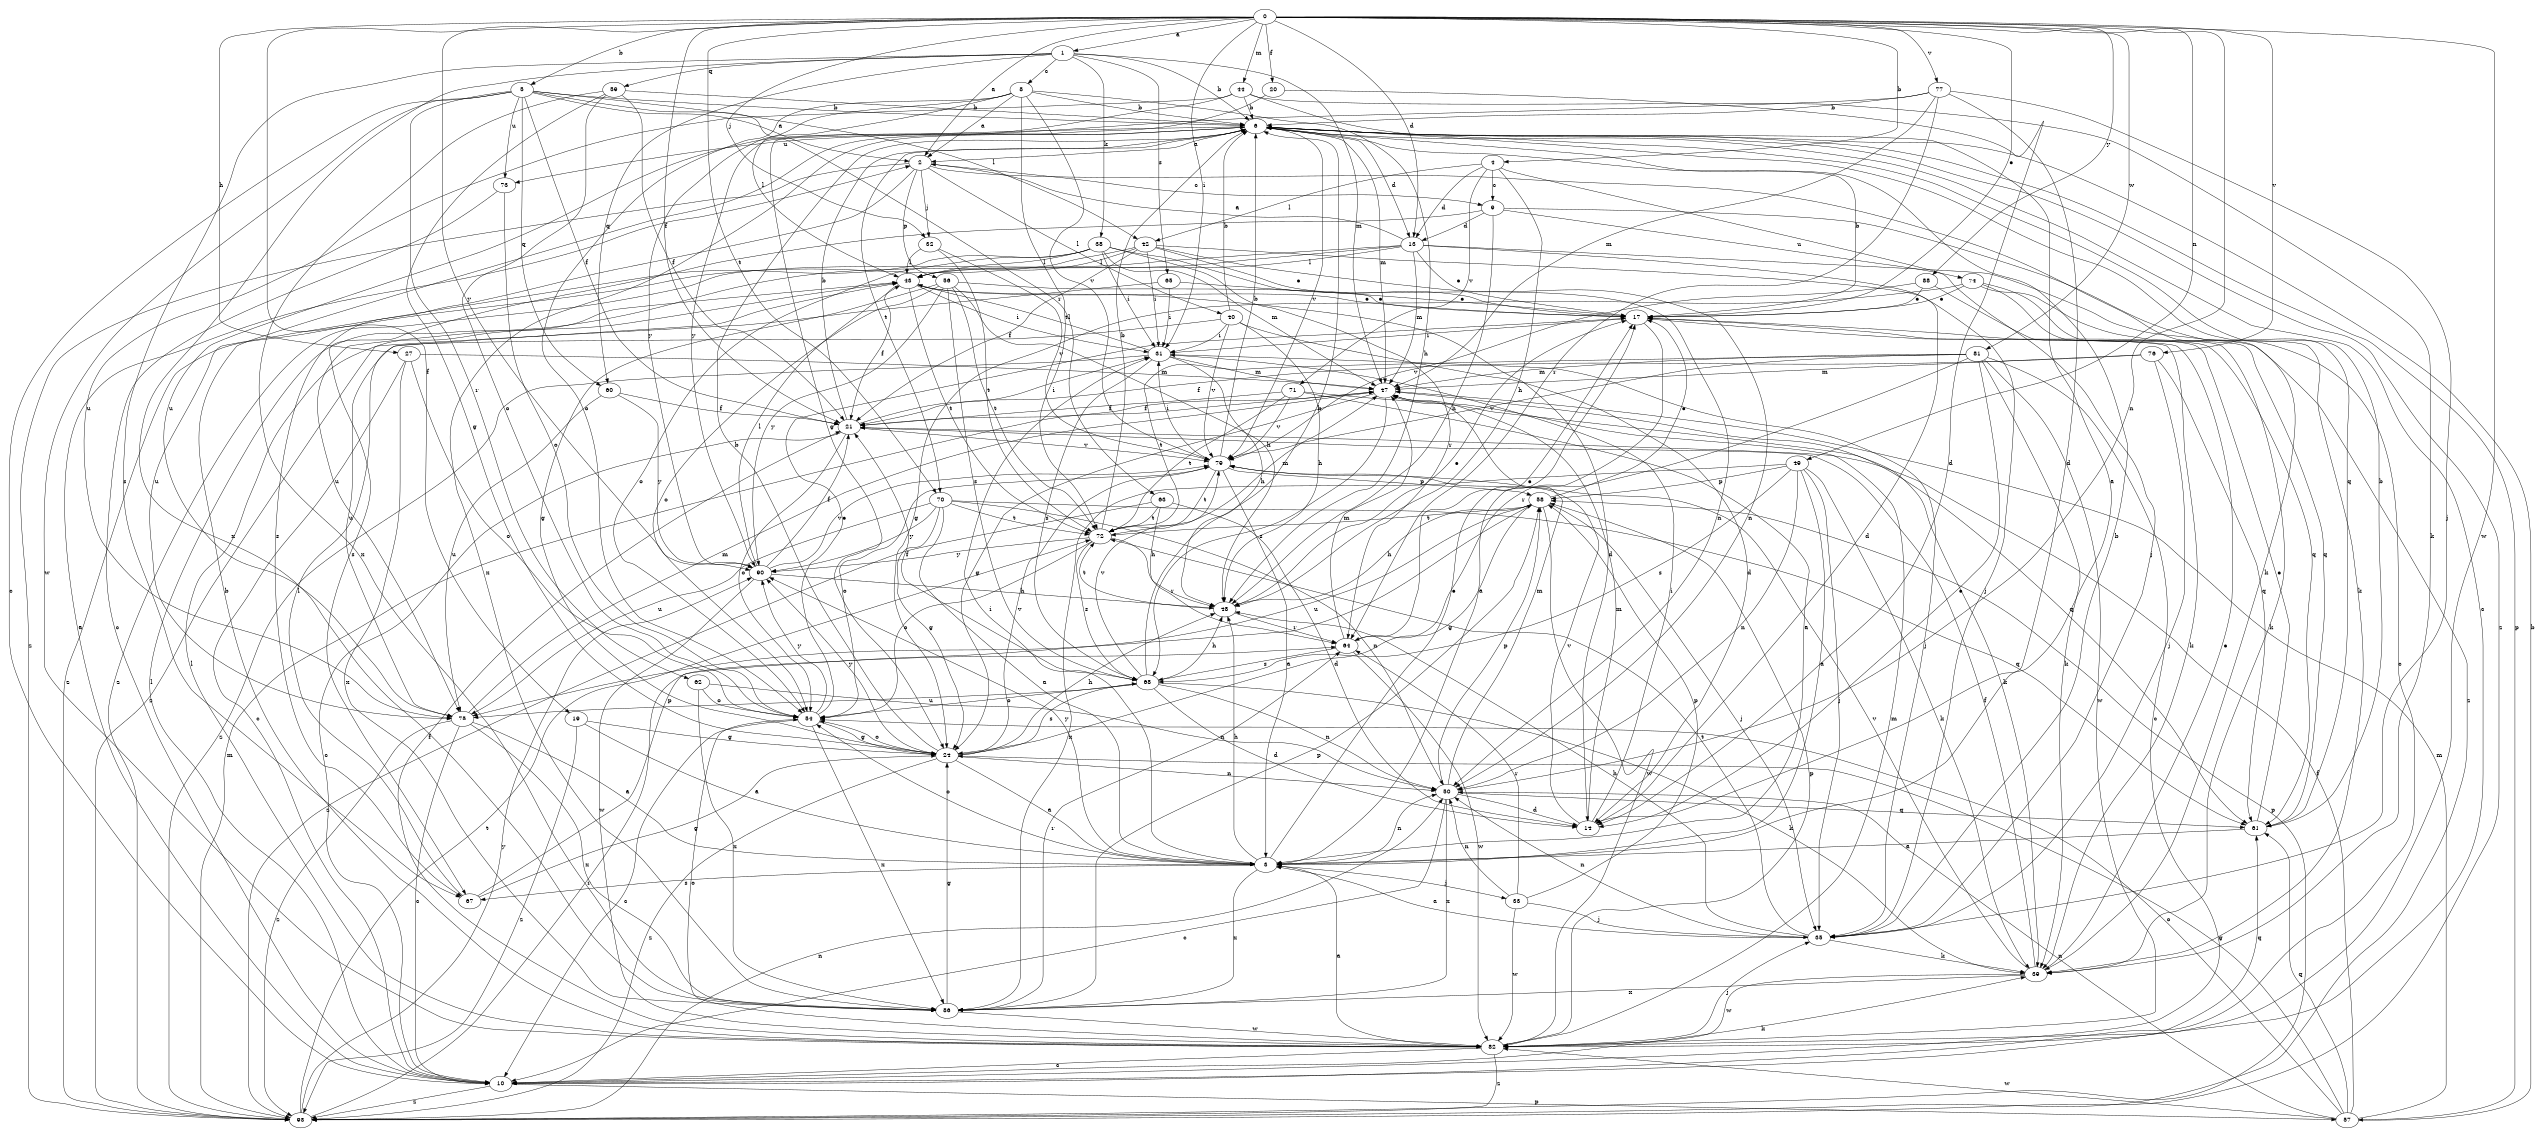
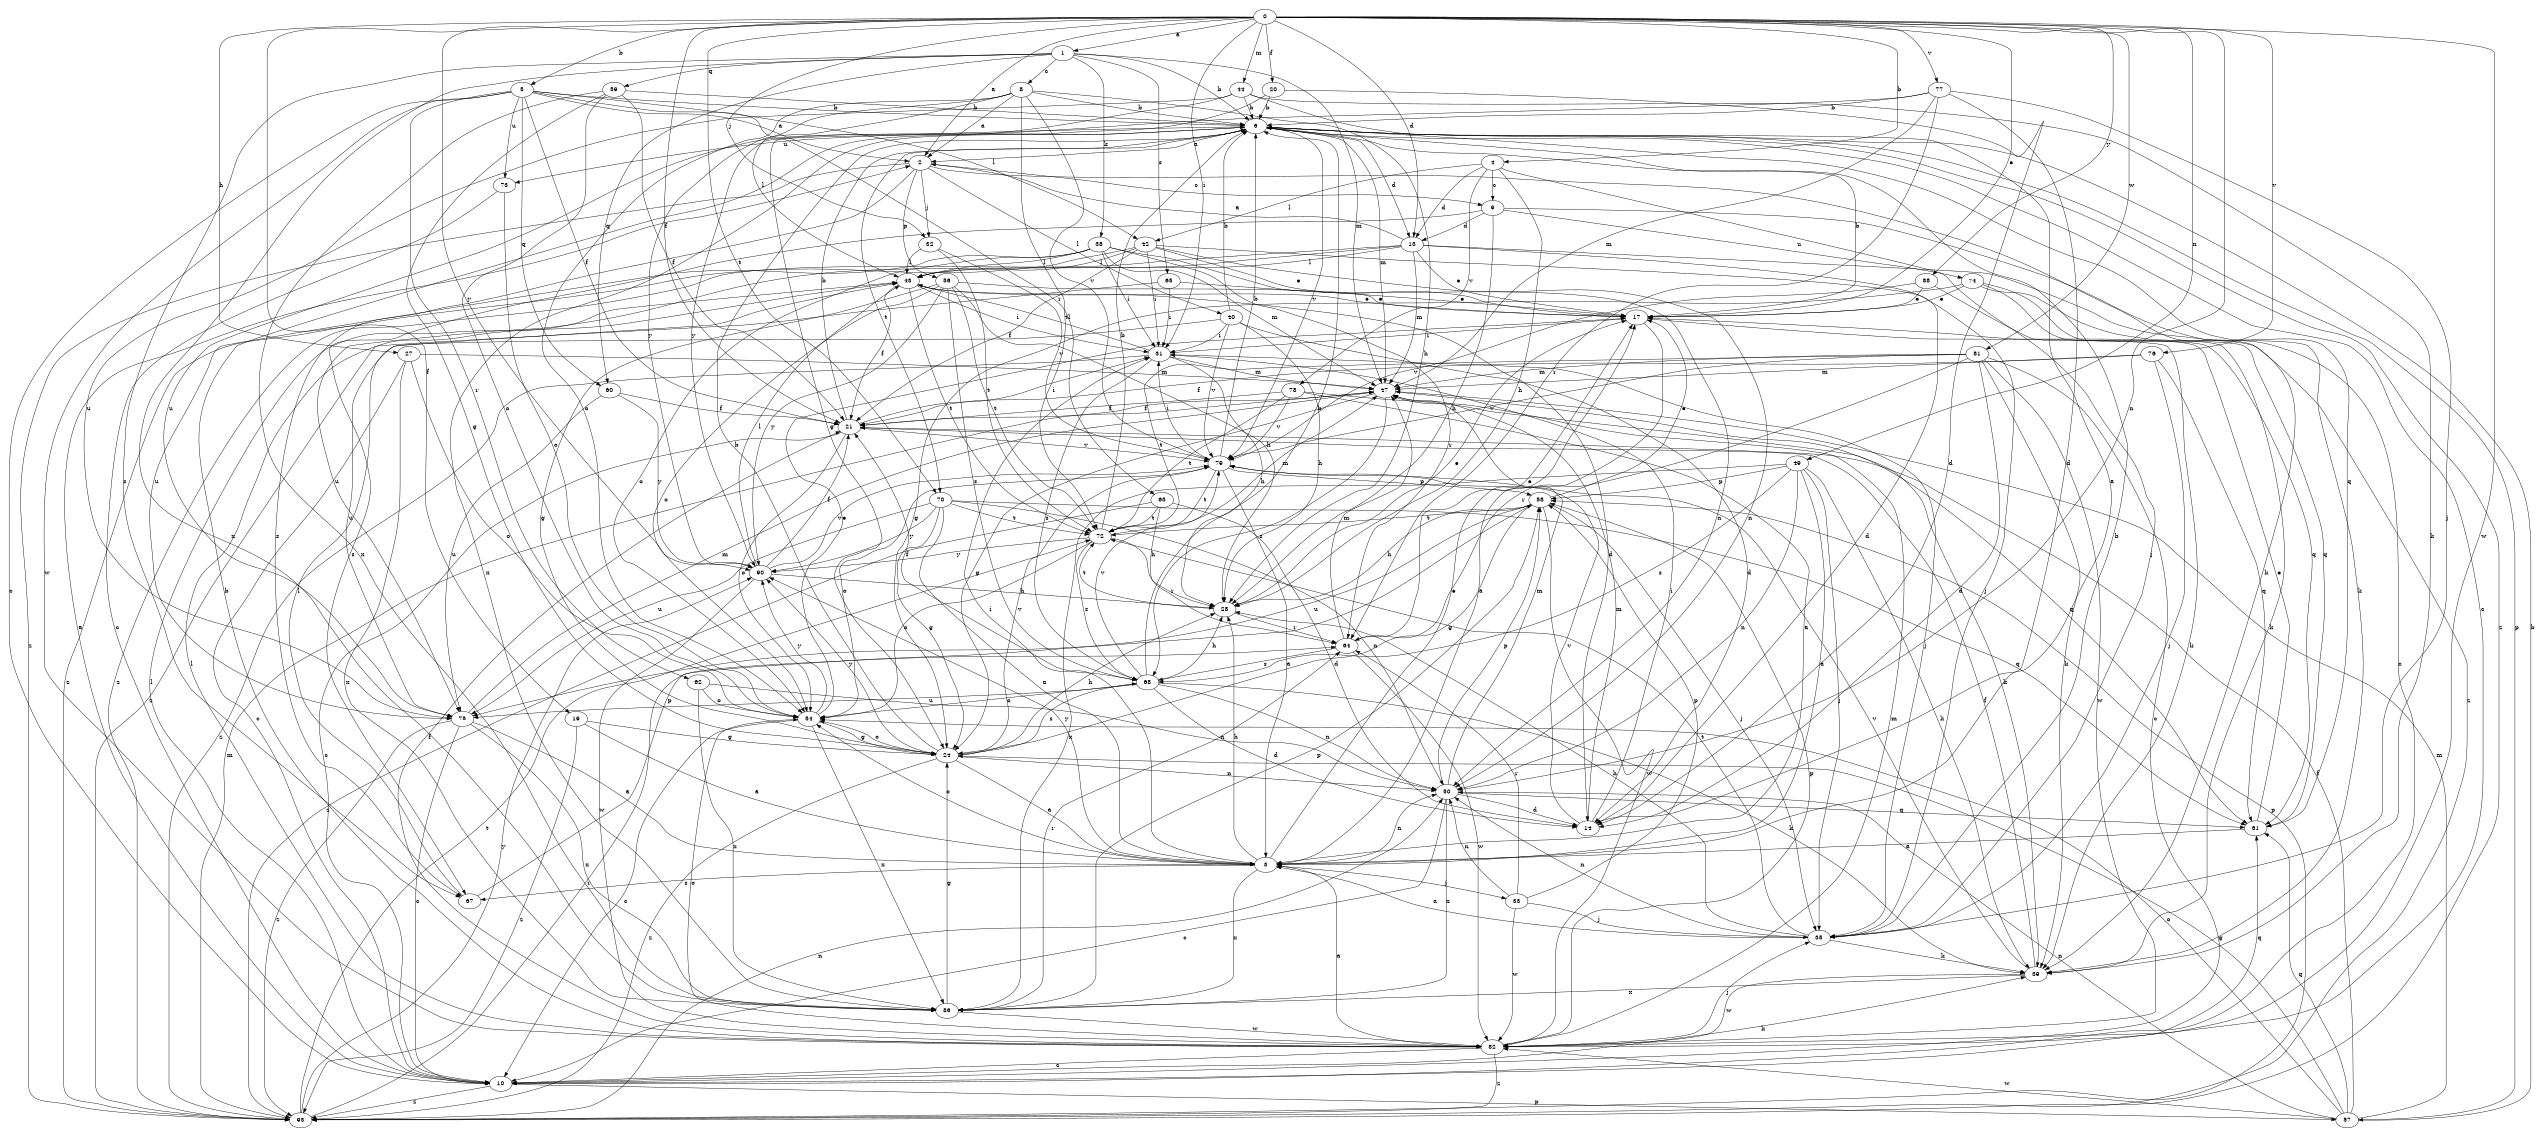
edge "61" -> "6": now "20" -> "6"
node "71": label "71" -> "78"
edge "39" -> "17": removed, label "e"
edge "81" -> "14": label "e" -> "d"
node "48": label "48" -> "28"
edge "67" -> "24": removed, label "g"
